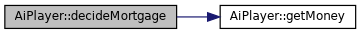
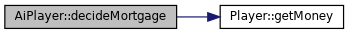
node "AiPlayer::getMoney": label "AiPlayer::getMoney" -> "Player::getMoney"
